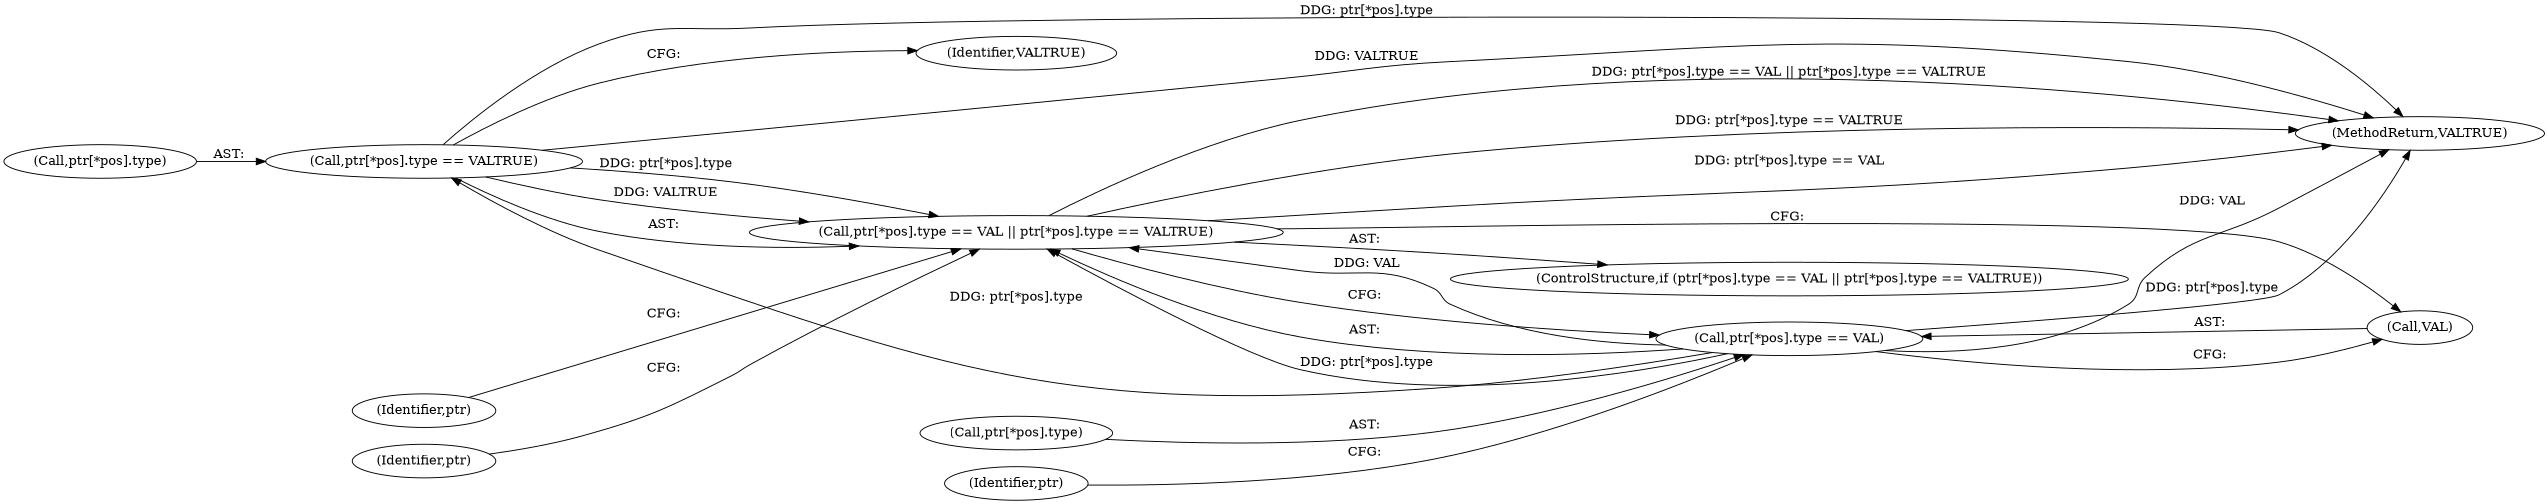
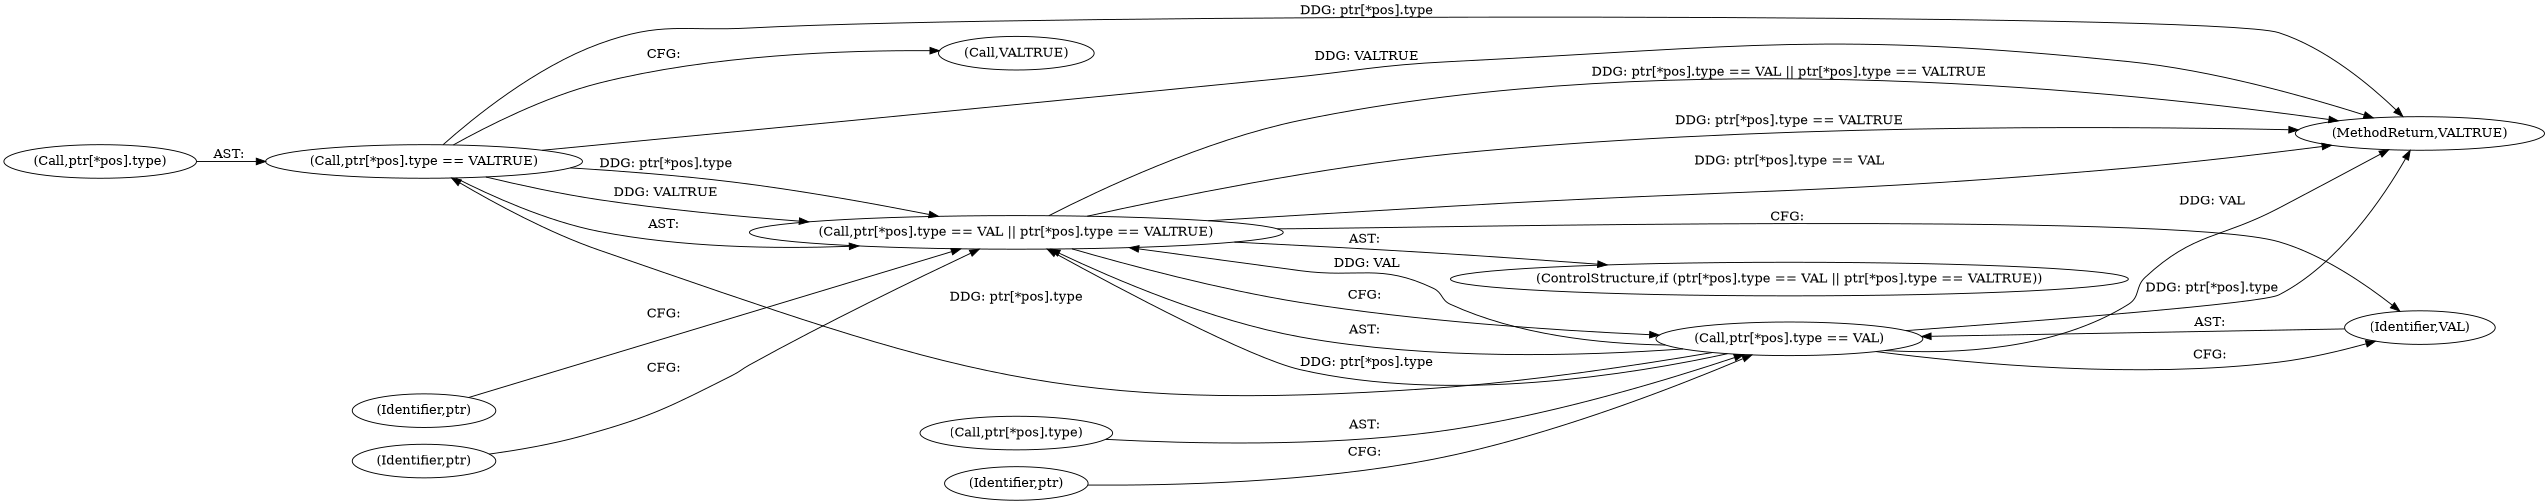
node "(Identifier,VALTRUE)": label "(Identifier,VALTRUE)" -> "(Call,VALTRUE)"
node "(Call,VAL)": label "(Call,VAL)" -> "(Identifier,VAL)"
